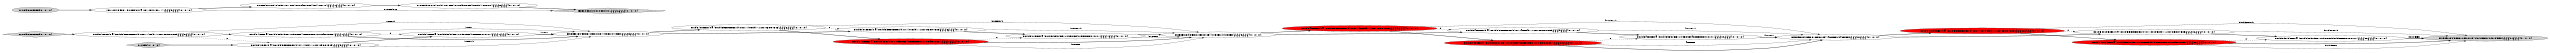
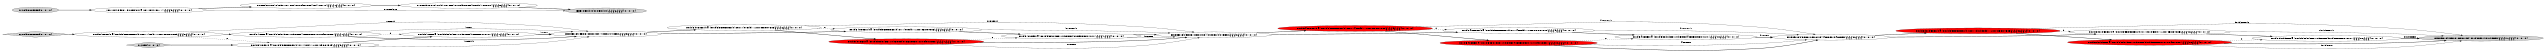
node "testExpressions(expressions)@@@6@@@['0', '1', '0']": shape diamond -> ellipse
